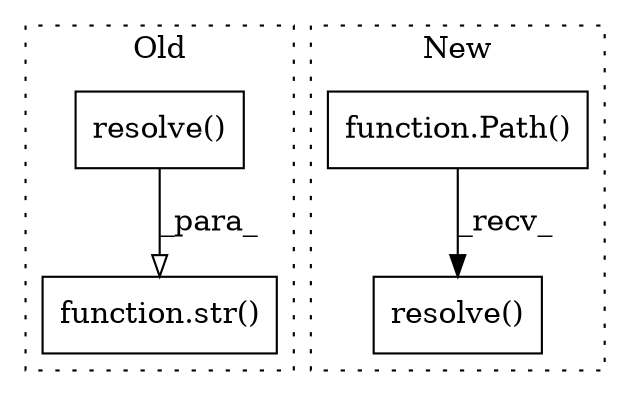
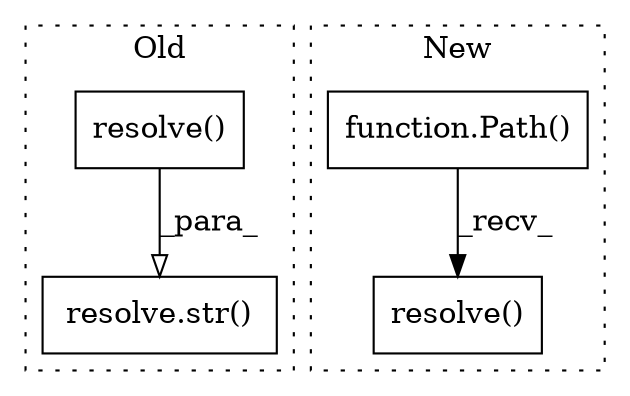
node "function.str()": label "function.str()" -> "resolve.str()"
